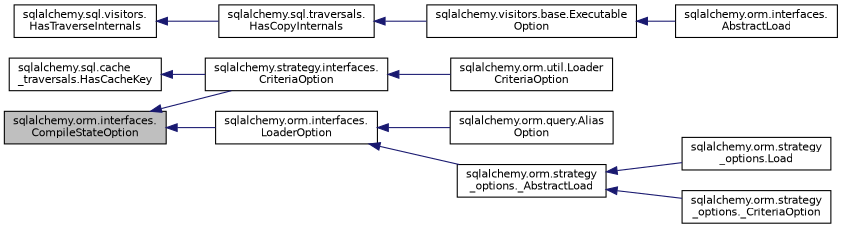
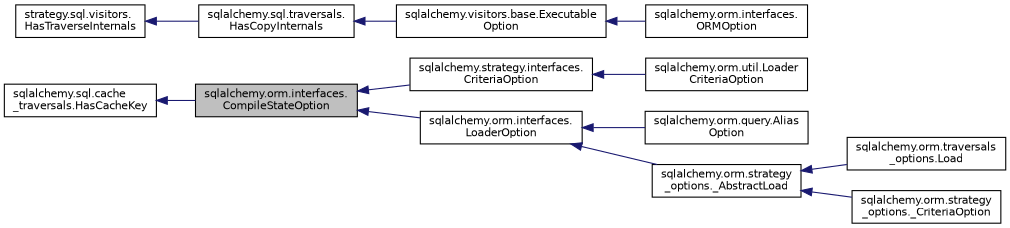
node "sqlalchemy.sql.visitors. HasTraverseInternals": label "sqlalchemy.sql.visitors. HasTraverseInternals" -> "strategy.sql.visitors. HasTraverseInternals"
node "sqlalchemy.orm.interfaces. AbstractLoad": label "sqlalchemy.orm.interfaces. AbstractLoad" -> "sqlalchemy.orm.interfaces. ORMOption"
edge "sqlalchemy.strategy.interfaces. CriteriaOption" -> "sqlalchemy.sql.cache _traversals.HasCacheKey": now "sqlalchemy.orm.interfaces. CompileStateOption" -> "sqlalchemy.sql.cache _traversals.HasCacheKey"
node "sqlalchemy.orm.strategy _options.Load": label "sqlalchemy.orm.strategy _options.Load" -> "sqlalchemy.orm.traversals _options.Load"
